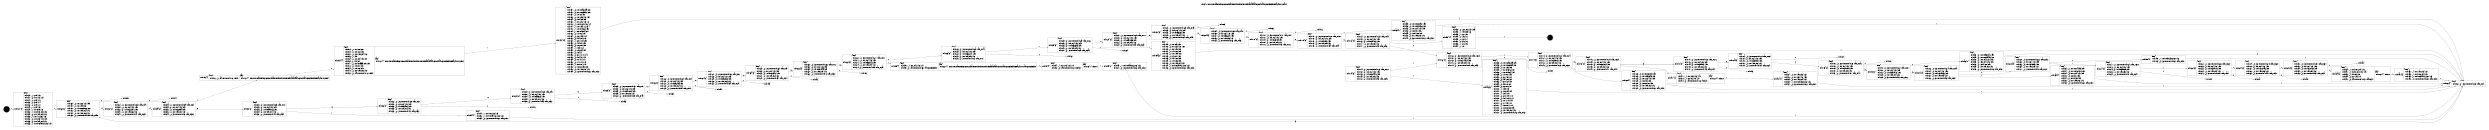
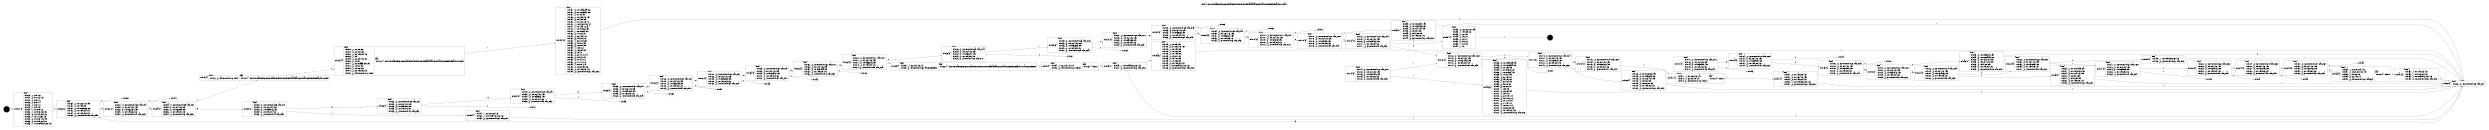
edge "0x4016b7 [25]" -> "0x401bca [33]": now "0x401bfd [12]" -> "0x401bca [33]"
edge "0x401798 [25]" -> "0x4017b1 [25]": removed, label "5"
